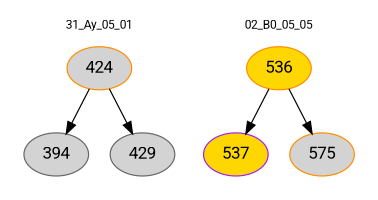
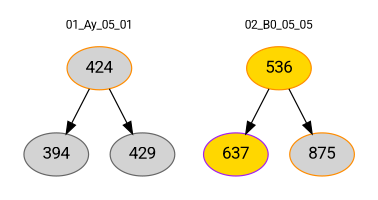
cluster "31_Ay_05_01": label "31_Ay_05_01" -> "01_Ay_05_01"
node "537": label "537" -> "637"
node "575": label "575" -> "875"
